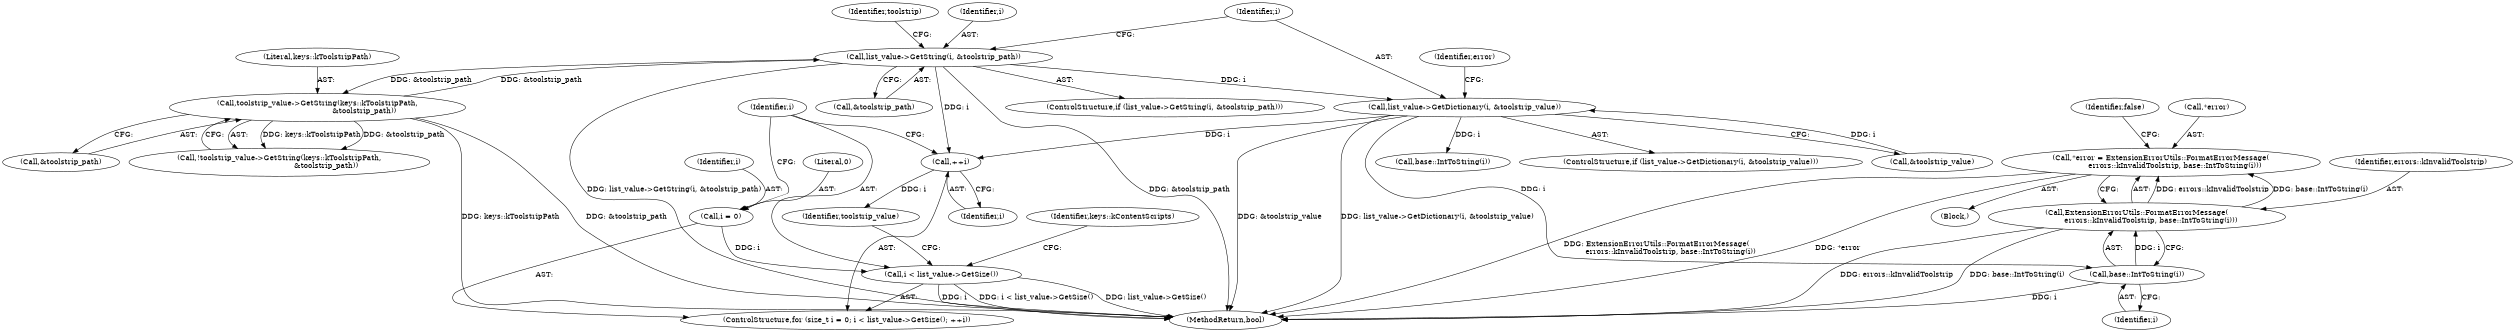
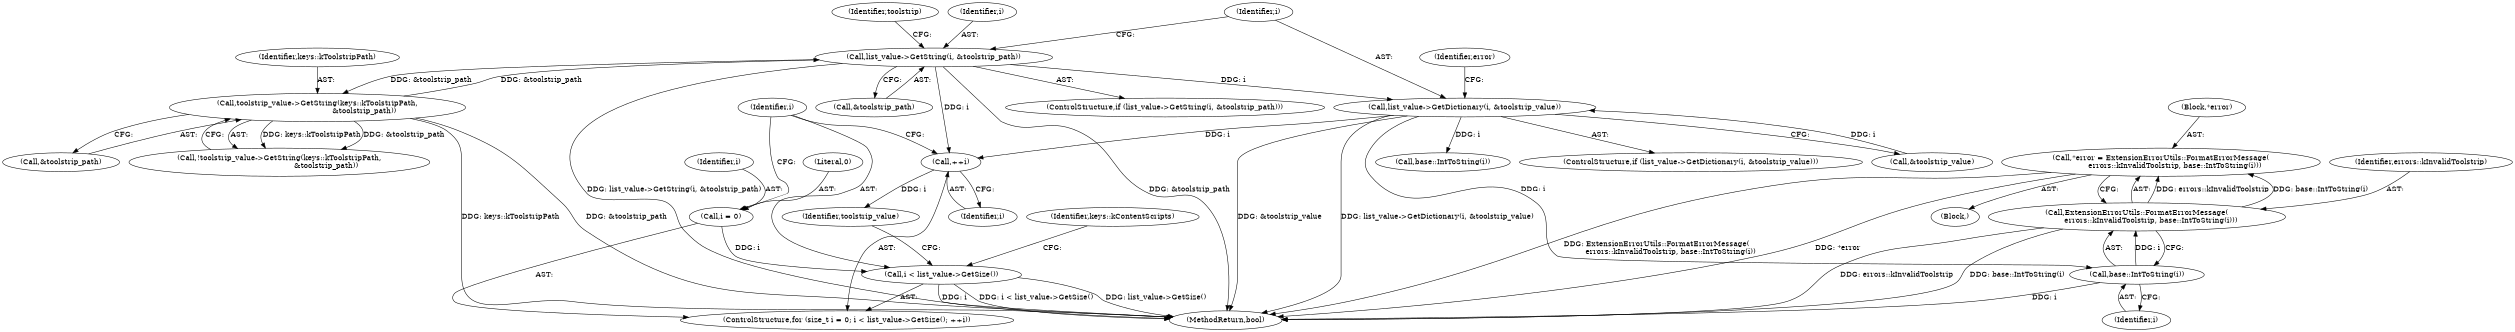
node "(Literal,keys::kToolstripPath)": label "(Literal,keys::kToolstripPath)" -> "(Identifier,keys::kToolstripPath)"
node "(Identifier,false)": removed
node "(Call,*error)": label "(Call,*error)" -> "(Block,*error)"
